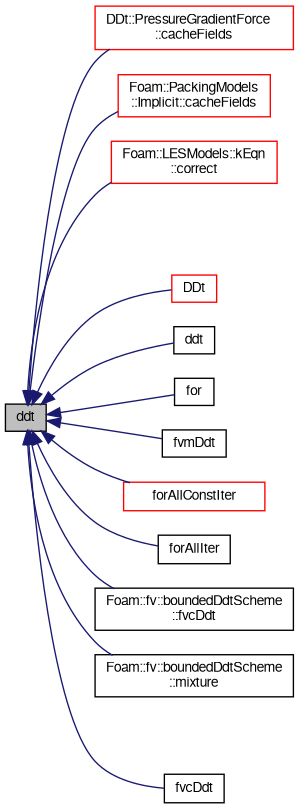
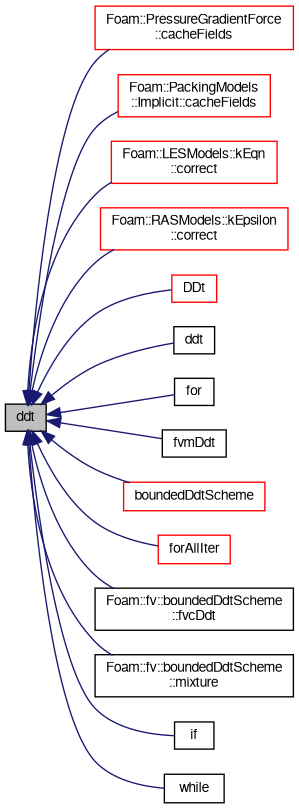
node "DDt::PressureGradientForce ::cacheFields": label "DDt::PressureGradientForce ::cacheFields" -> "Foam::PressureGradientForce ::cacheFields"
node "Foam::RASModels::kEpsilon ::correct": added
node "forAllConstIter": label "forAllConstIter" -> "boundedDdtScheme"
node "forAllIter": color black -> red
node "if": added
node "fvcDdt": label "fvcDdt" -> "while"
